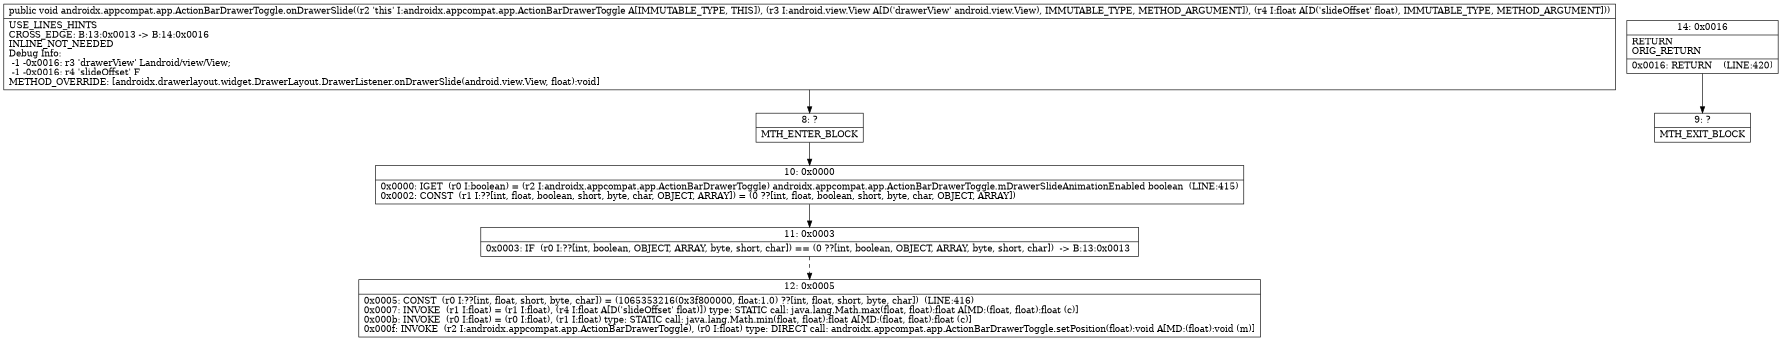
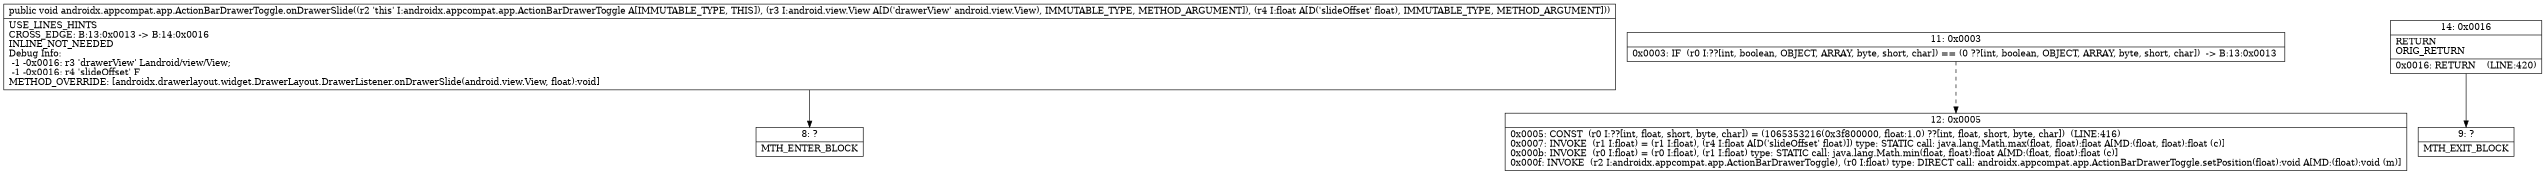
node "10: 0x0000": removed
